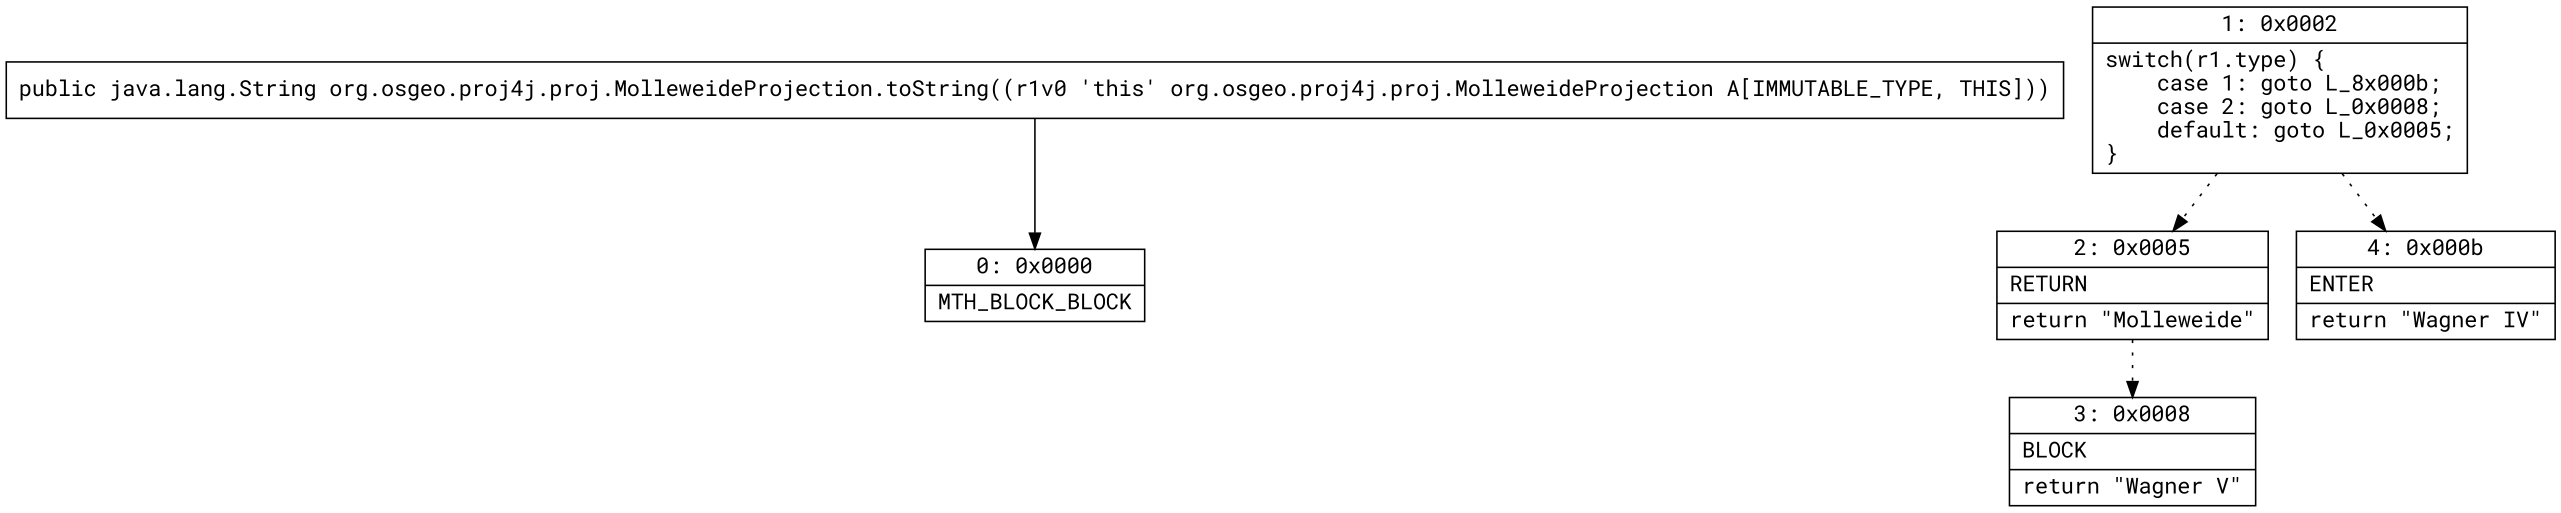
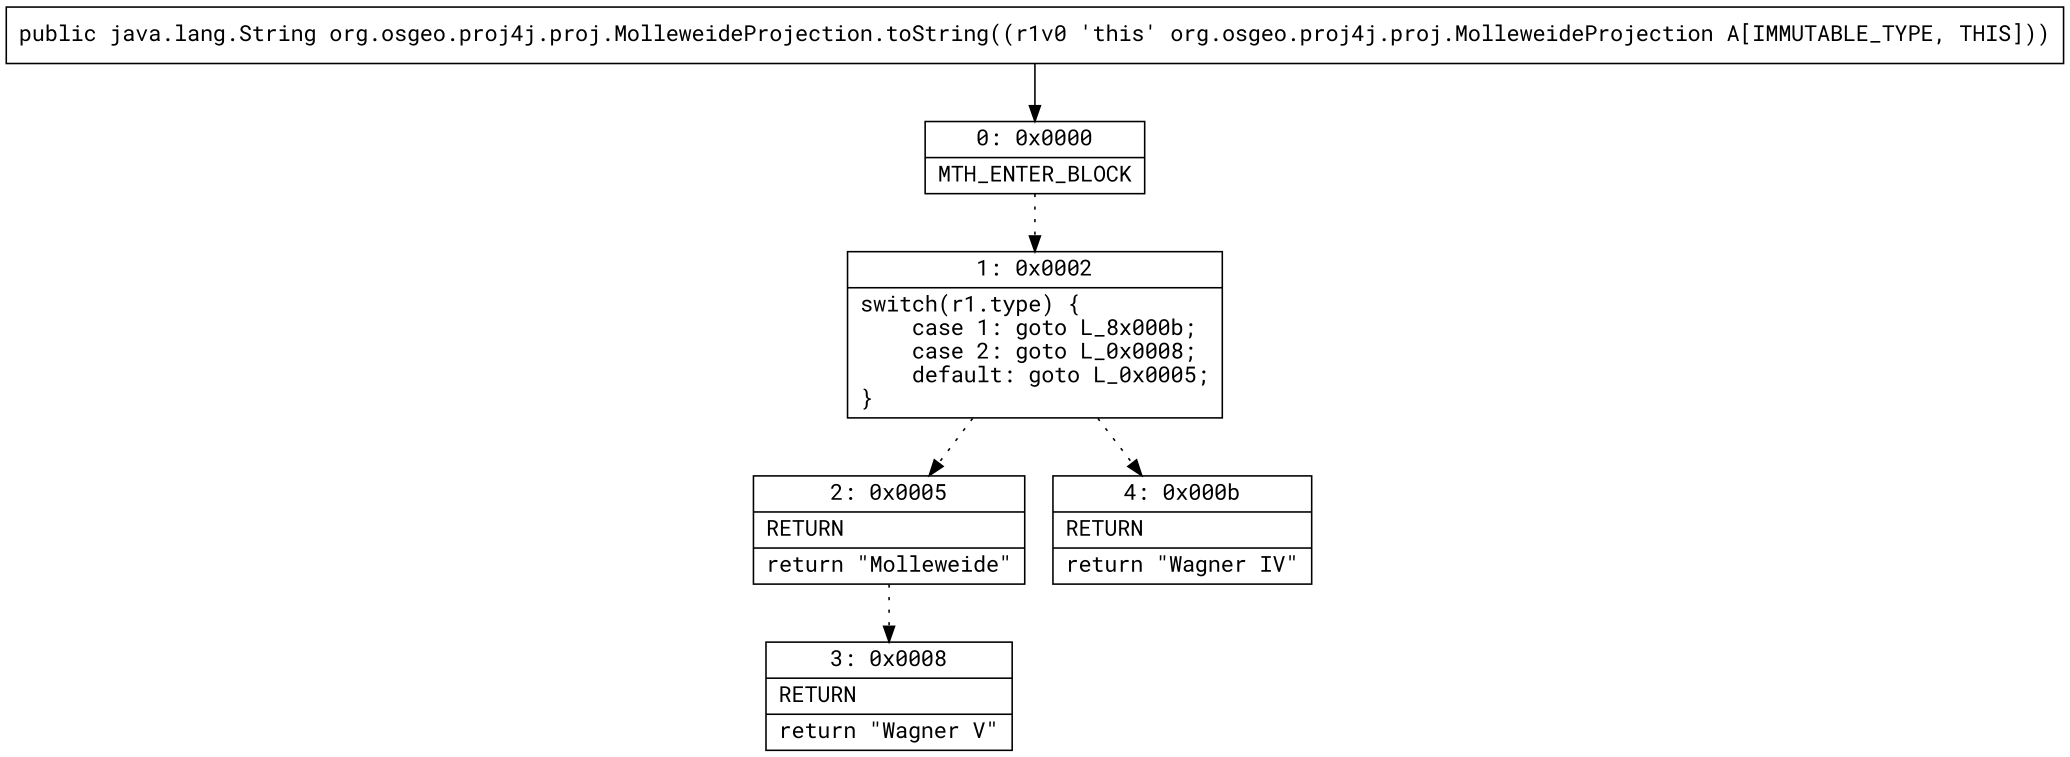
edge "0: 0x0000" -> "1: 0x0002": added
node "4: 0x000b": text "ENTER" -> "RETURN"
node "0: 0x0000": text "MTH_BLOCK_BLOCK" -> "MTH_ENTER_BLOCK"
node "3: 0x0008": text "BLOCK" -> "RETURN"
